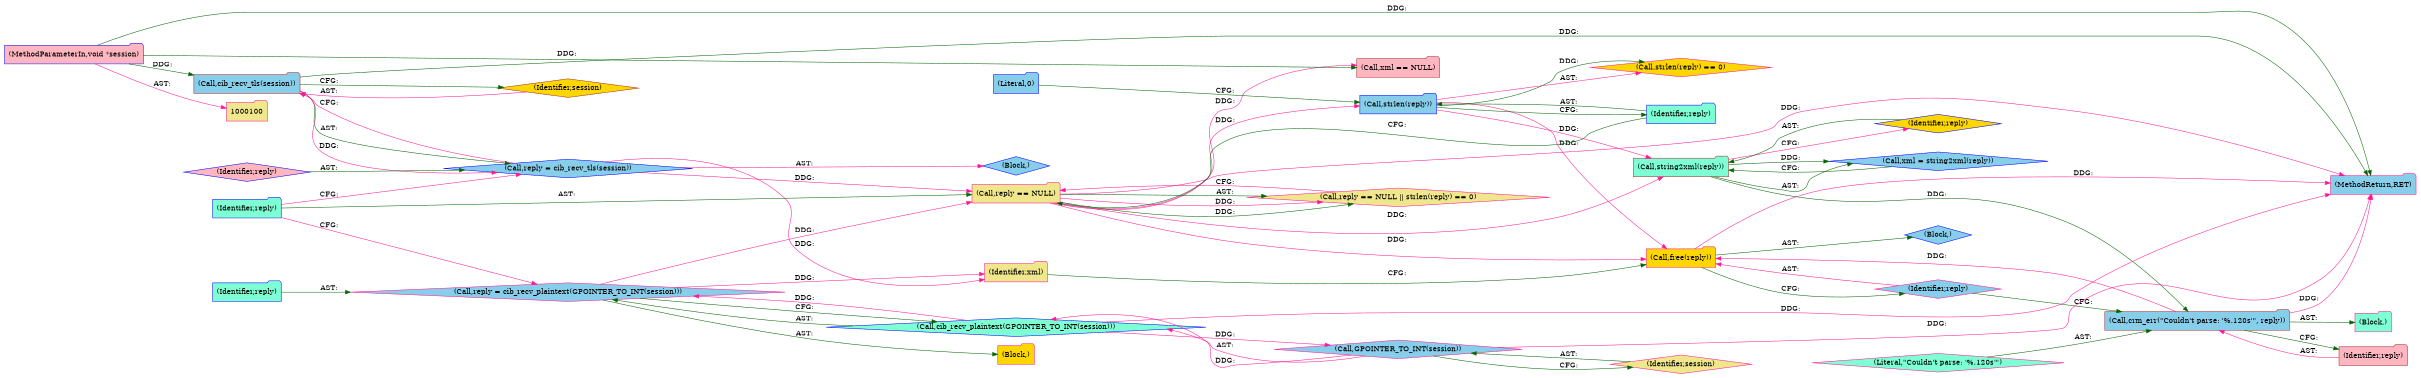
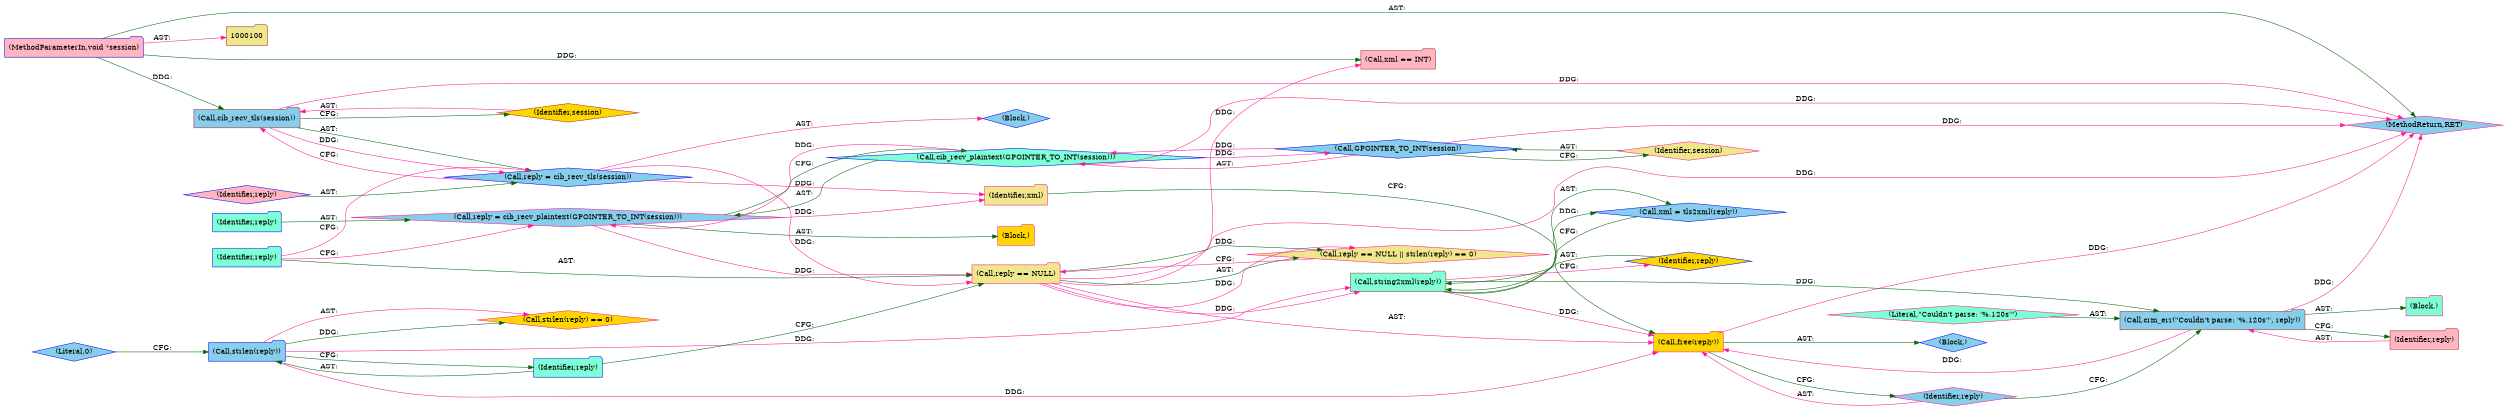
edge "(MethodParameterIn,void *session)" -> "(MethodReturn,RET)": label "DDG: " -> "AST: "
edge "(Call,cib_recv_tls(session))" -> "(MethodReturn,RET)": color darkgreen -> deeppink
node "(Call,xml == NULL)": label "(Call,xml == NULL)" -> "(Call,xml == INT)"
node "(Literal,0)": shape folder -> diamond
node "1000100": color deeppink -> brown
edge "(Call,reply == NULL)" -> "(Call,strlen(reply))": removed, label "DDG:"
node "(Call,xml = string2xml(reply))": label "(Call,xml = string2xml(reply))" -> "(Call,xml = tls2xml(reply))"
node "(MethodReturn,RET)": shape folder -> diamond
edge "(Call,reply == NULL)" -> "(Call,free(reply))": label "DDG: " -> "AST: "
edge "(Call,string2xml(reply))" -> "(Call,free(reply))": added, label "DDG:"
node "(Call,GPOINTER_TO_INT(session))": color deeppink -> blue
